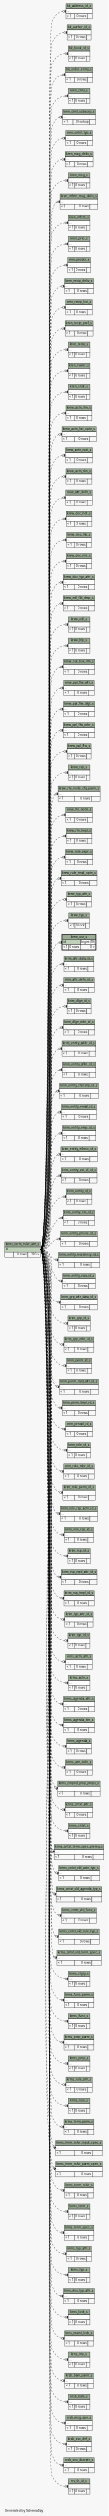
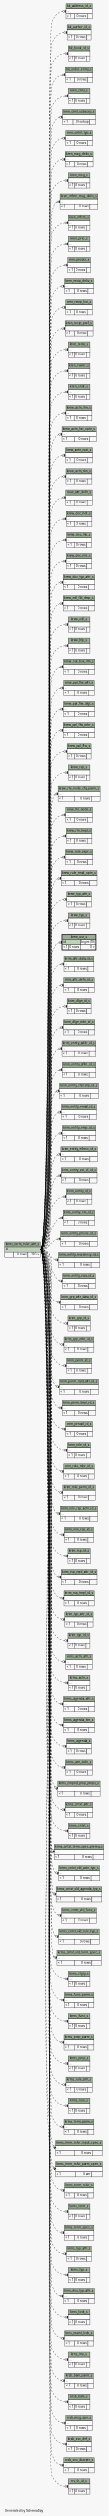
node "krew_typ_s": text "0 lock" -> "0 rows"
node "krms_term_rslvr_parm_spec_s": text "0 rows" -> "0 attr"
